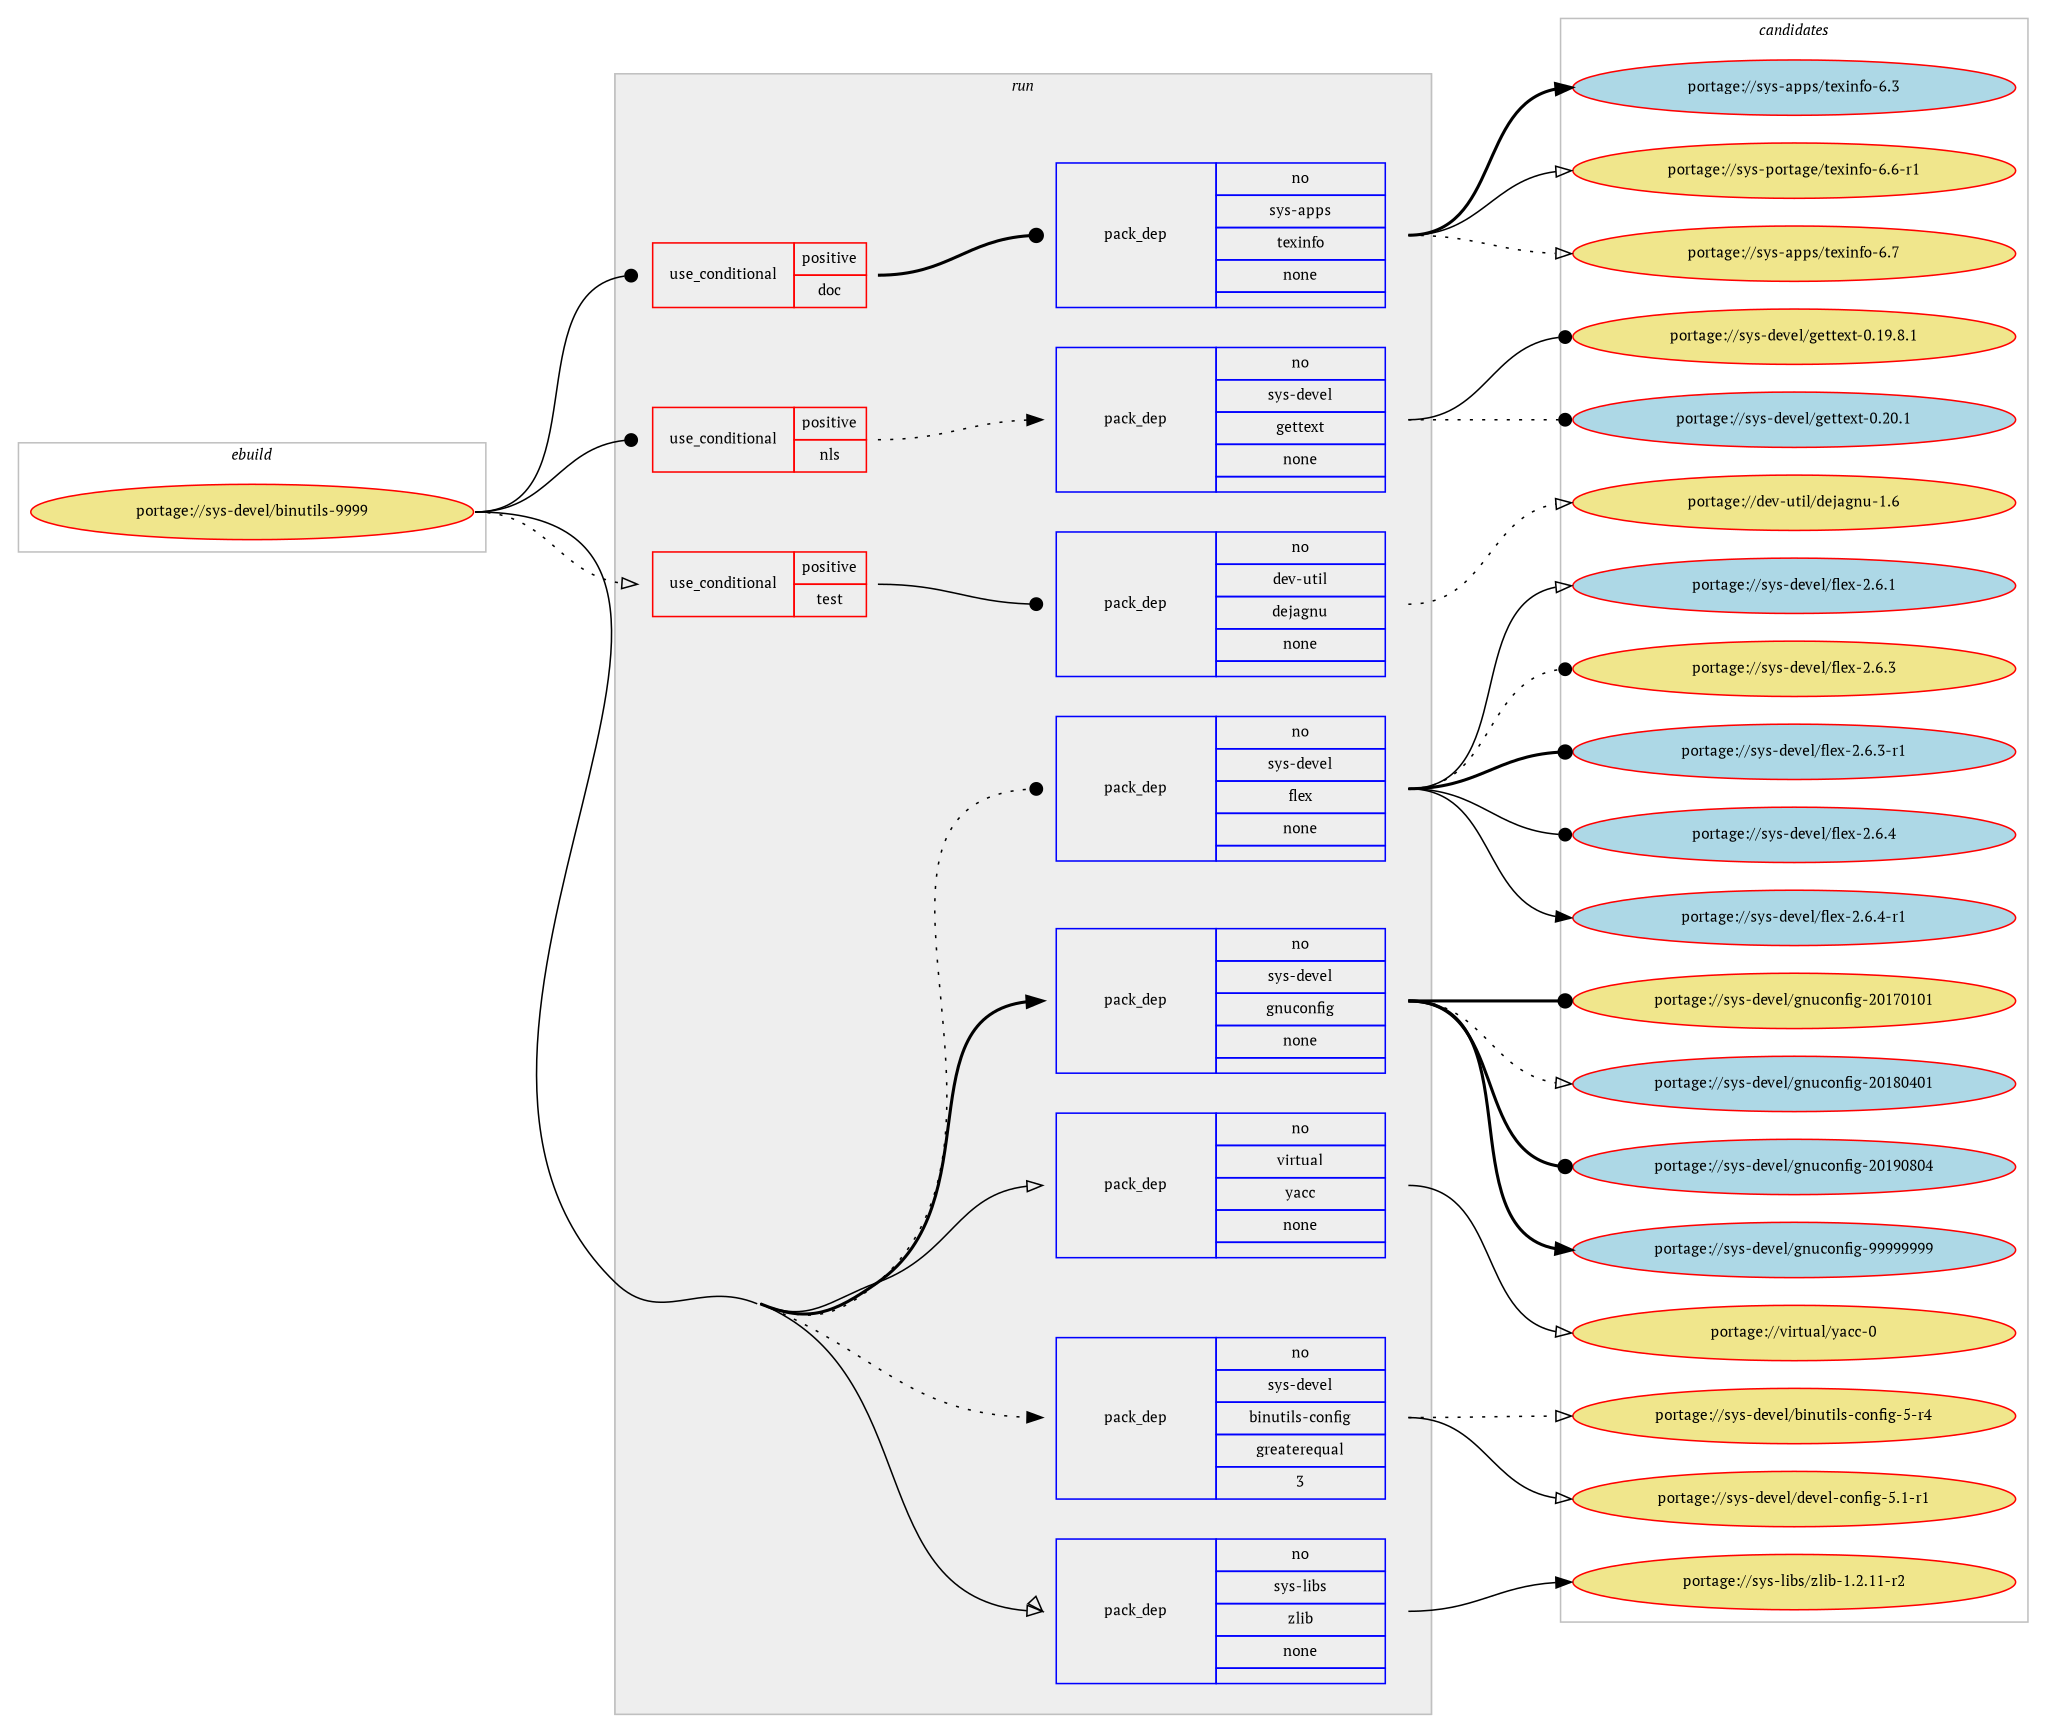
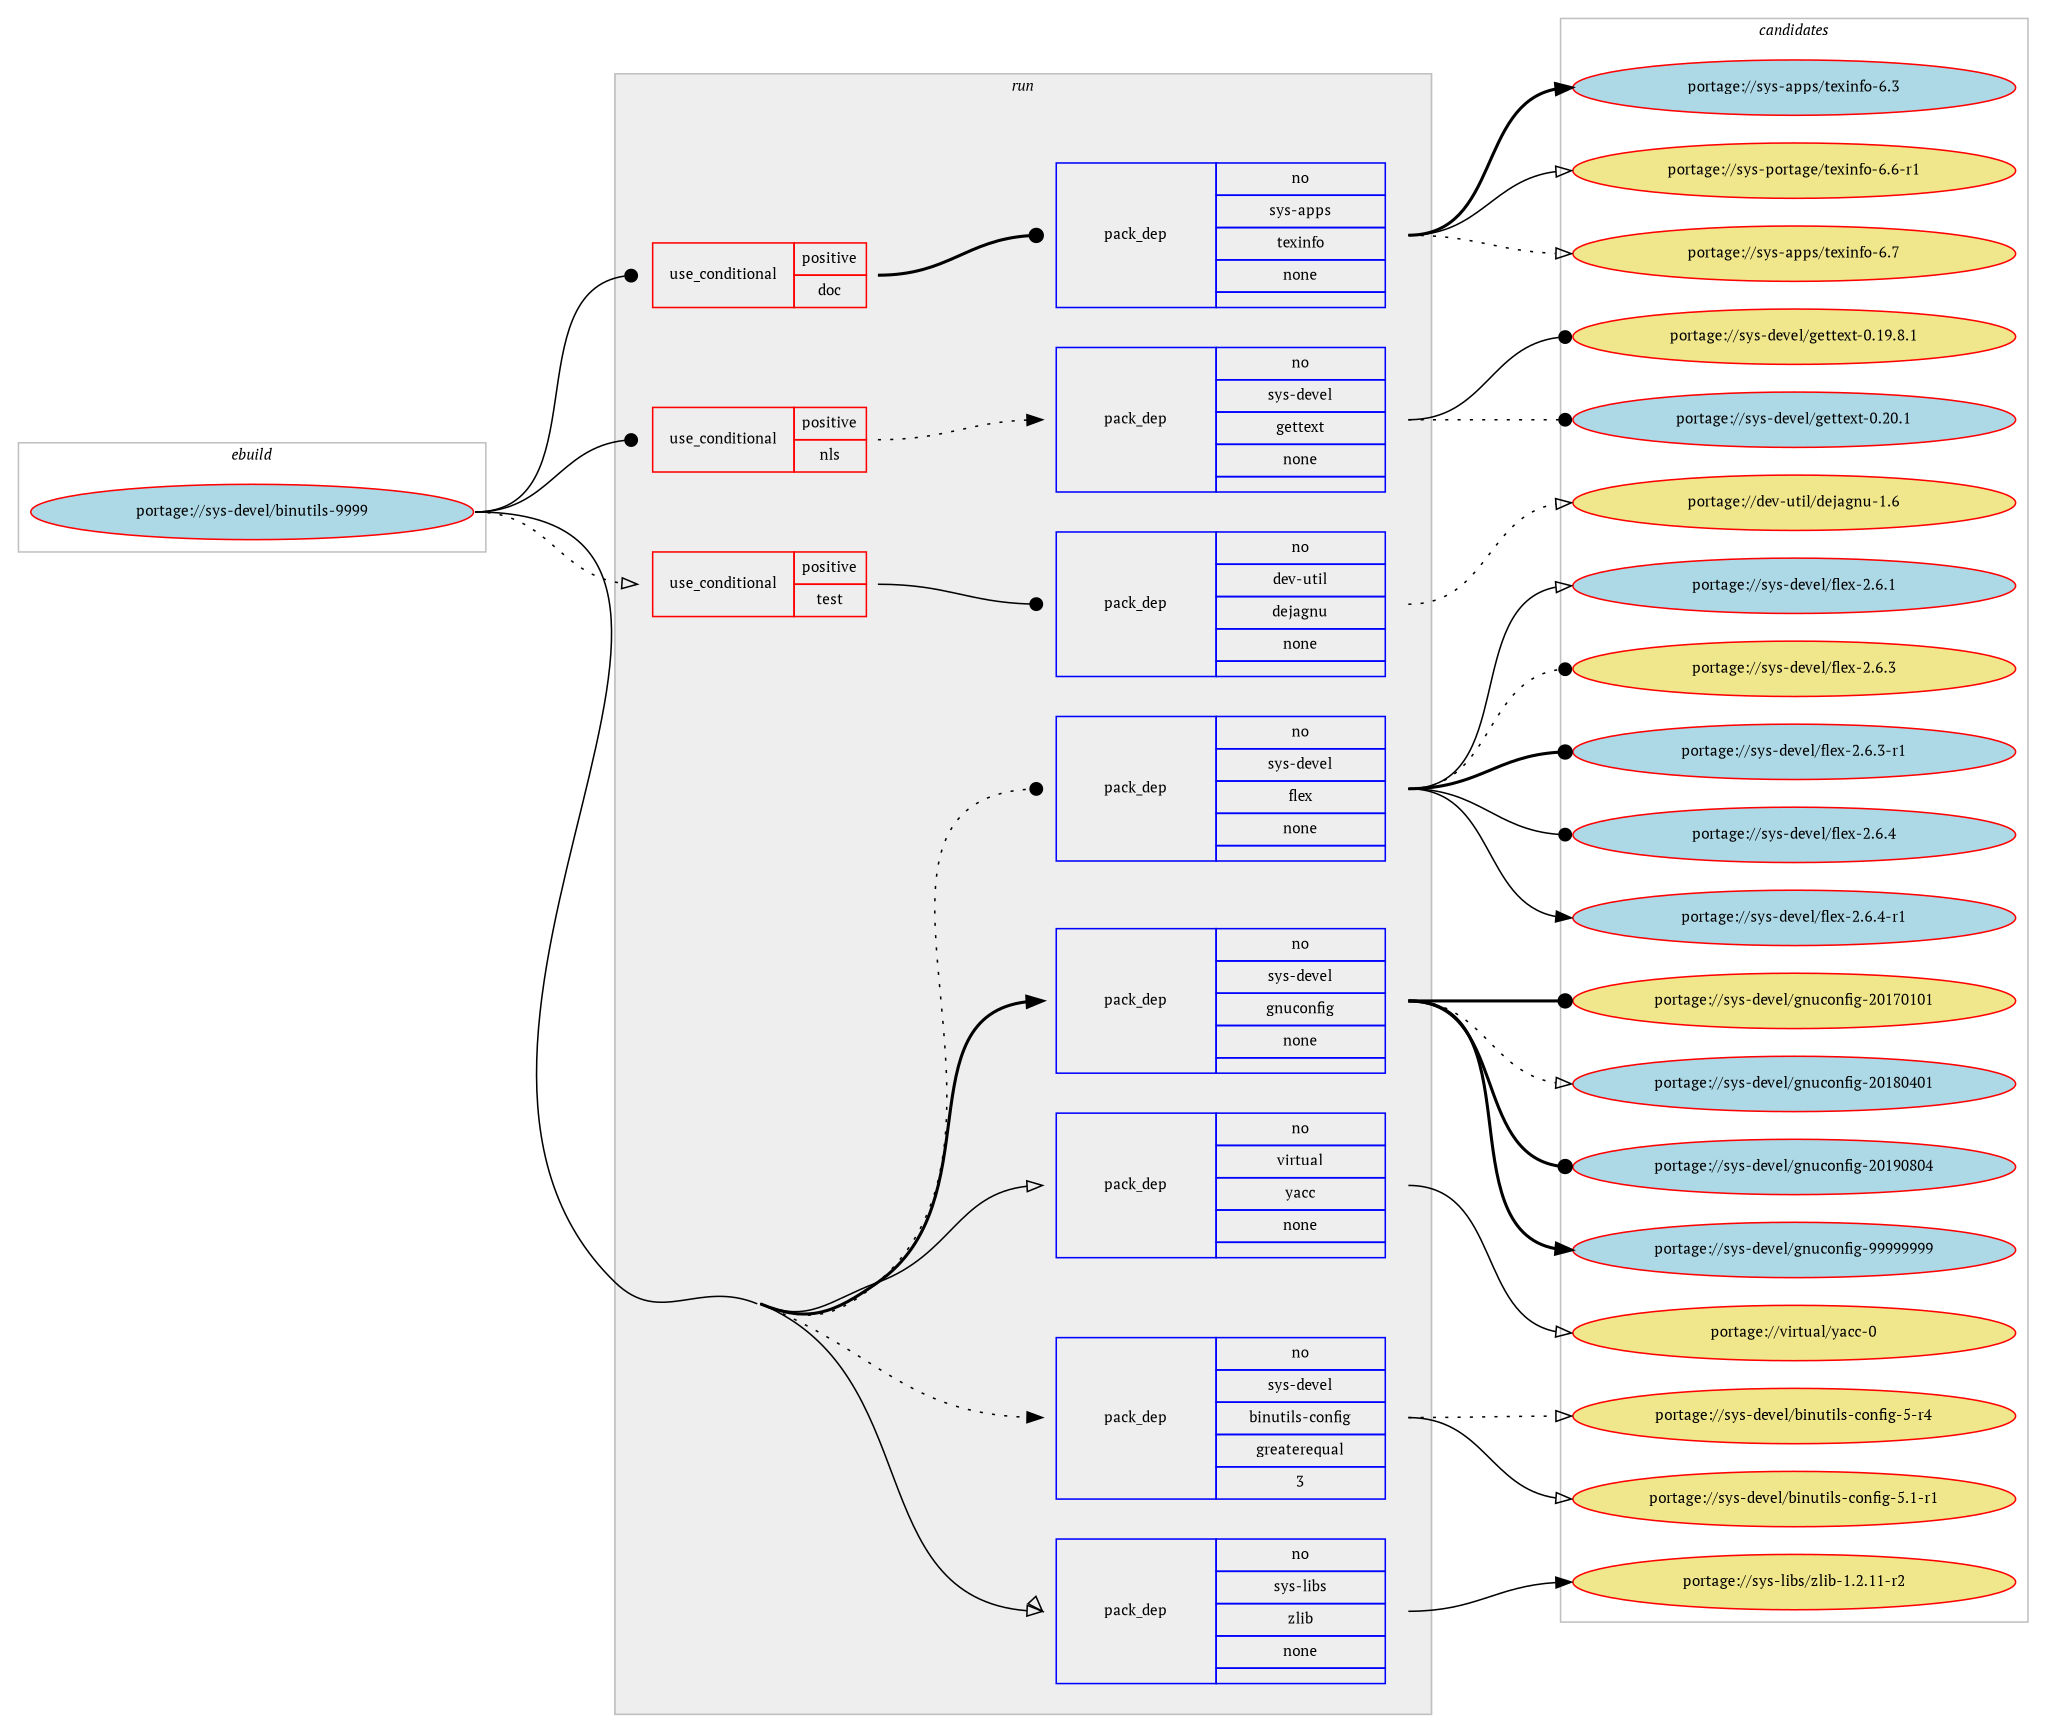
node "portage://sys-devel/binutils-9999": fillcolor khaki -> lightblue
node "portage://sys-devel/devel-config-5.1-r1": label "portage://sys-devel/devel-config-5.1-r1" -> "portage://sys-devel/binutils-config-5.1-r1"
